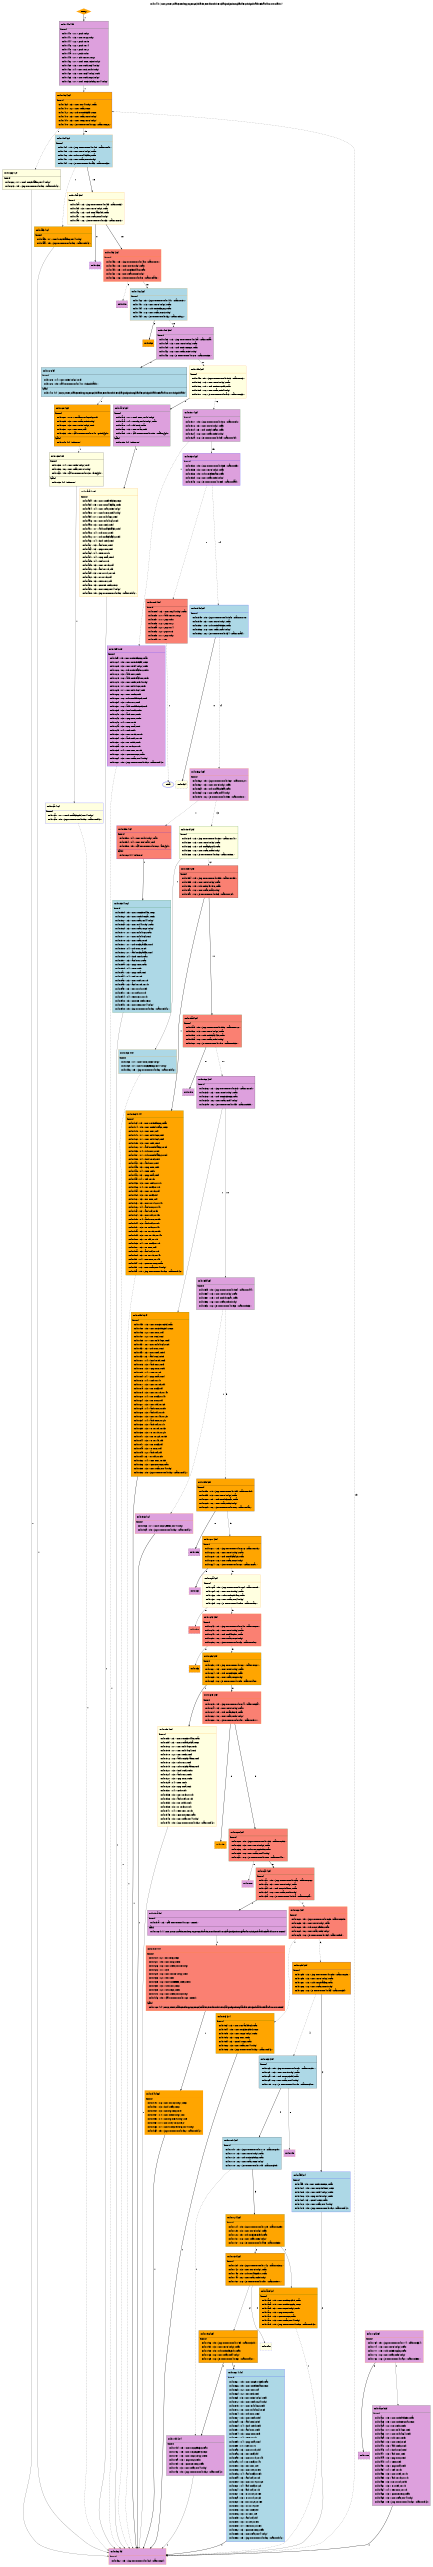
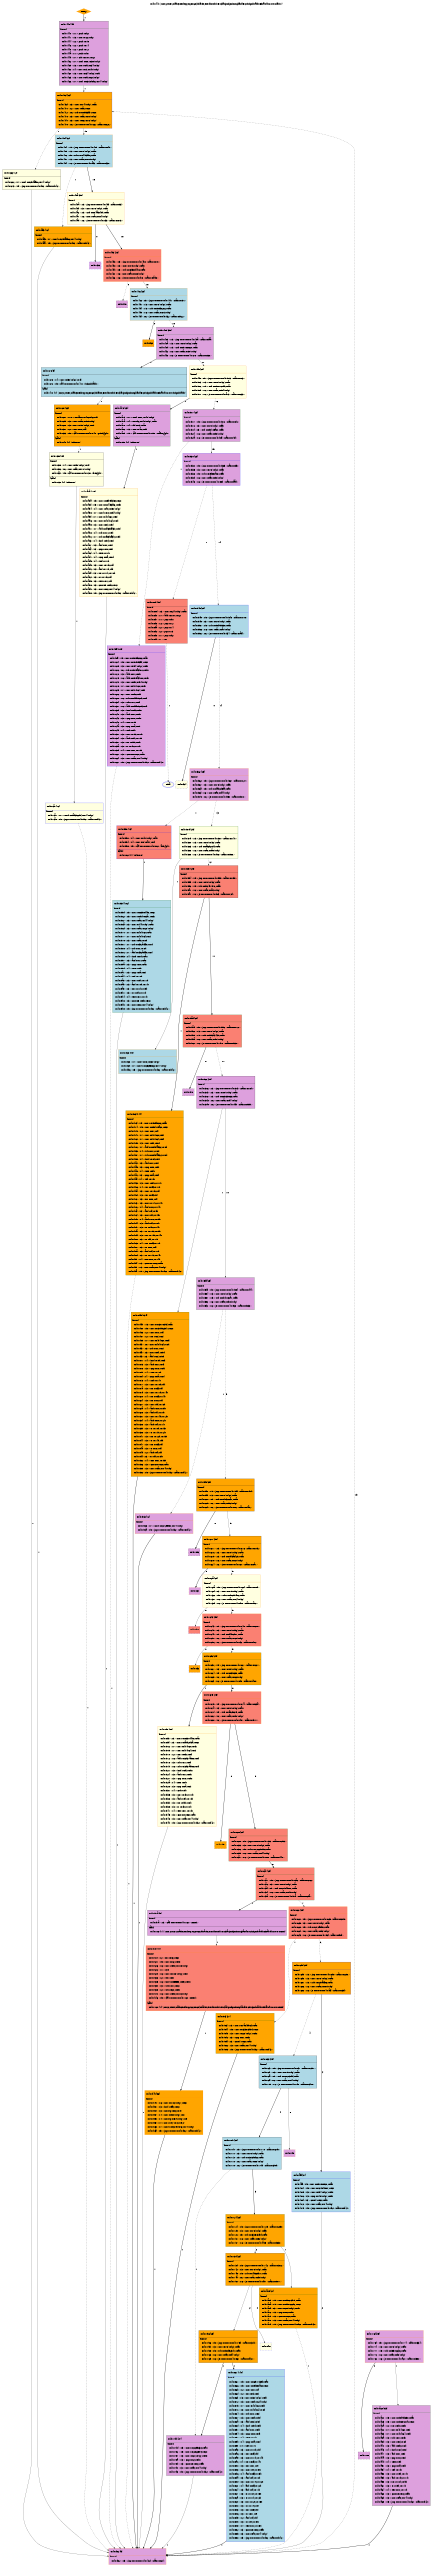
edge "0x401dc8 [19]" -> "0x401f82 [5]": removed, label "1"
node "0x401888": removed
